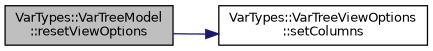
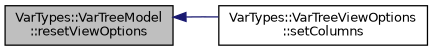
edge "VarTypes::VarTreeModel ::resetViewOptions" -> "VarTypes::VarTreeViewOptions ::setColumns": reversed
